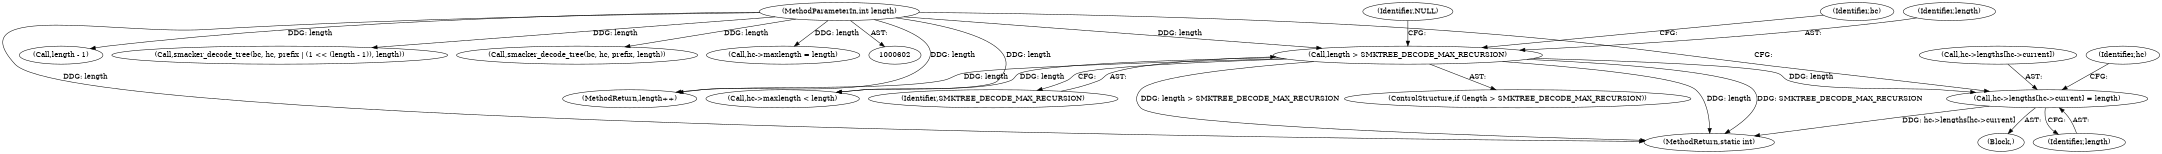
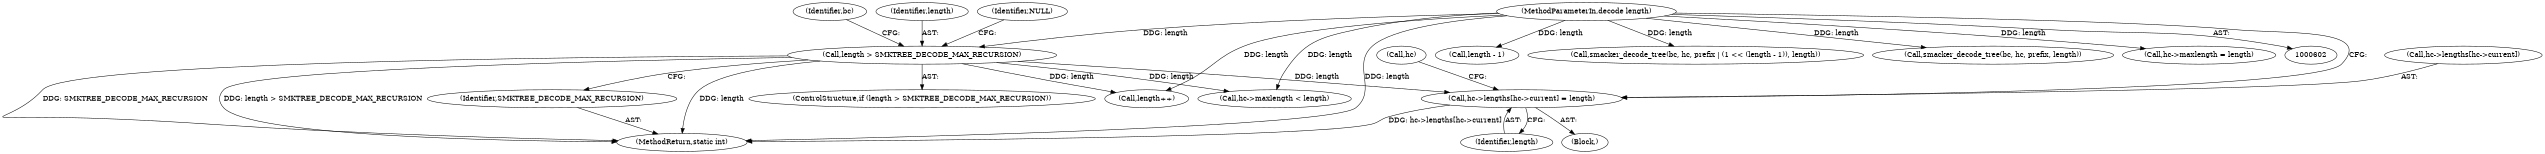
node "(MethodParameterIn,int length)": label "(MethodParameterIn,int length)" -> "(MethodParameterIn,decode length)"
node "(Identifier,hc)": label "(Identifier,hc)" -> "(Call,hc)"
edge "(Identifier,SMKTREE_DECODE_MAX_RECURSION)" -> "(Call,length > SMKTREE_DECODE_MAX_RECURSION)": now "(Identifier,SMKTREE_DECODE_MAX_RECURSION)" -> "(MethodReturn,static int)"
node "(MethodReturn,length++)": label "(MethodReturn,length++)" -> "(Call,length++)"
